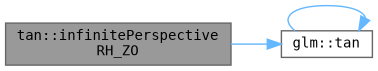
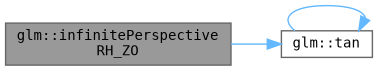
node "tan::infinitePerspective RH_ZO": label "tan::infinitePerspective RH_ZO" -> "glm::infinitePerspective RH_ZO"
